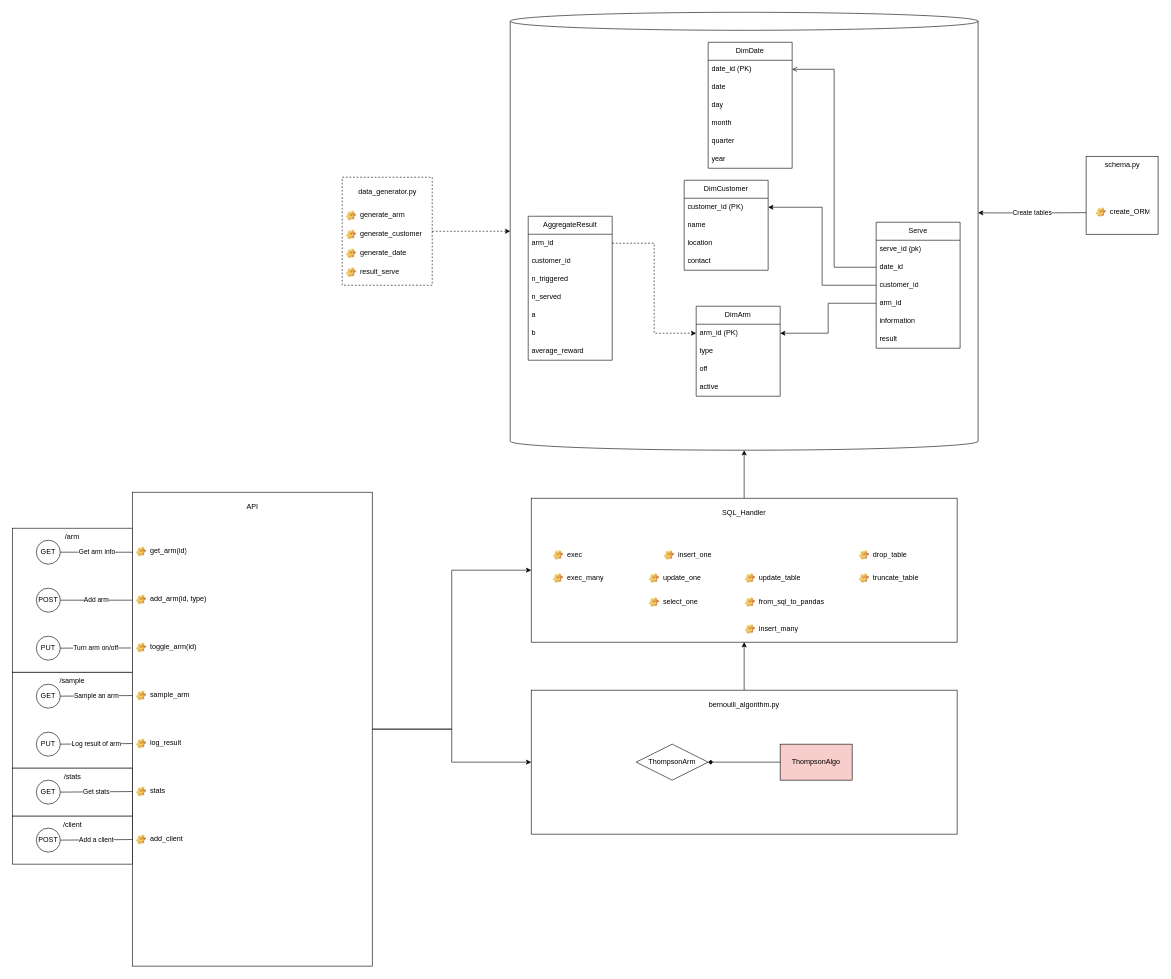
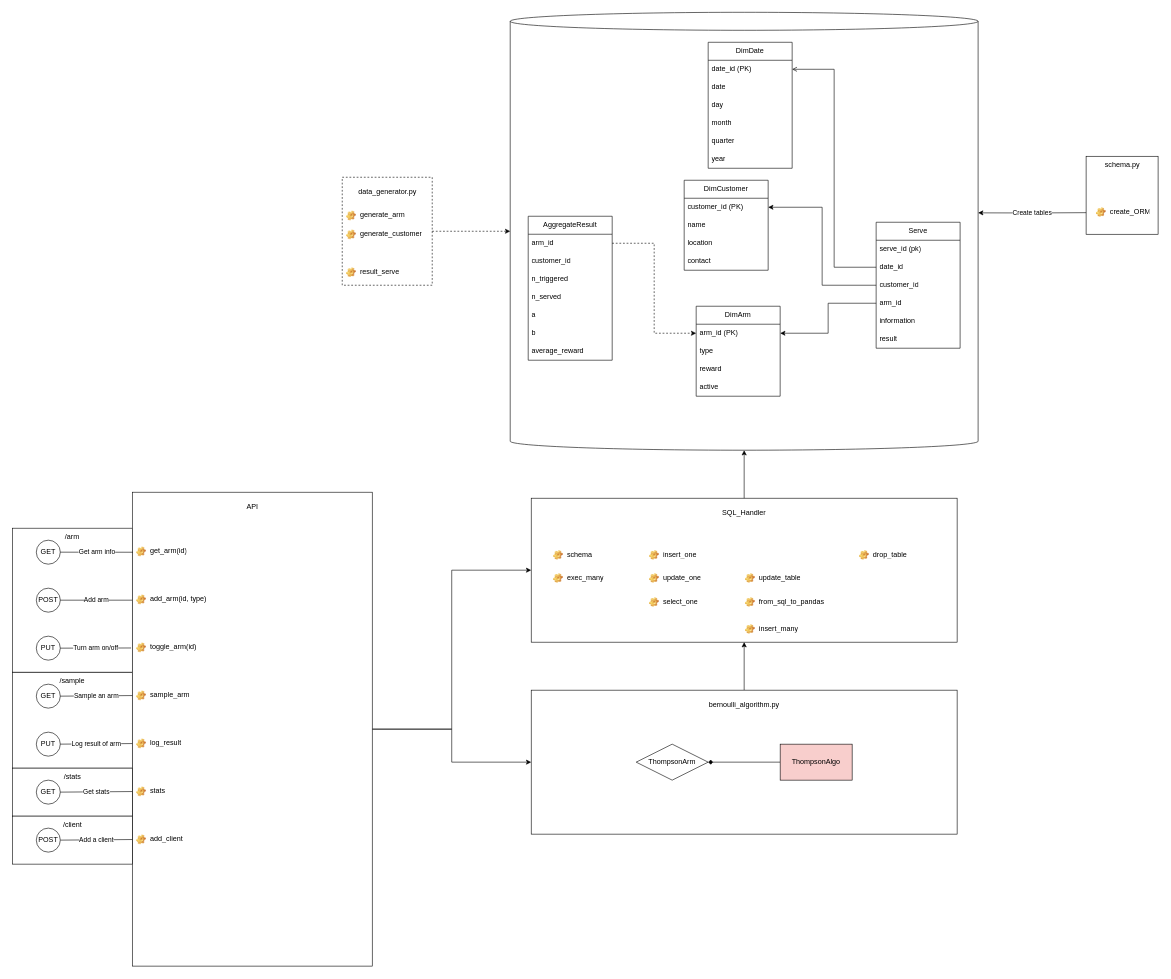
node "generate_date": removed
node "off": label "off" -> "reward"
node "exec": label "exec" -> "schema"
node "insert_one": moved (705, 556) -> (690, 556)
node "truncate_table": removed
